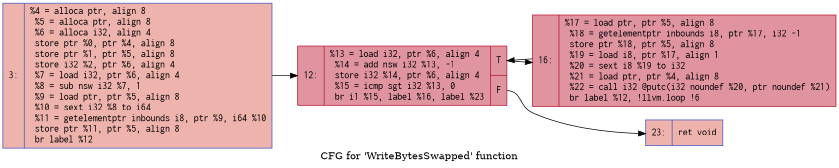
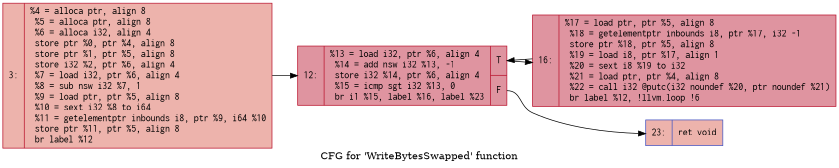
node "3:": color #3d50c3ff -> #b70d28ff
